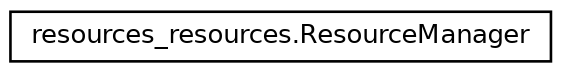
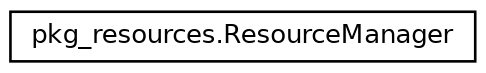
node "resources_resources.ResourceManager": label "resources_resources.ResourceManager" -> "pkg_resources.ResourceManager"
